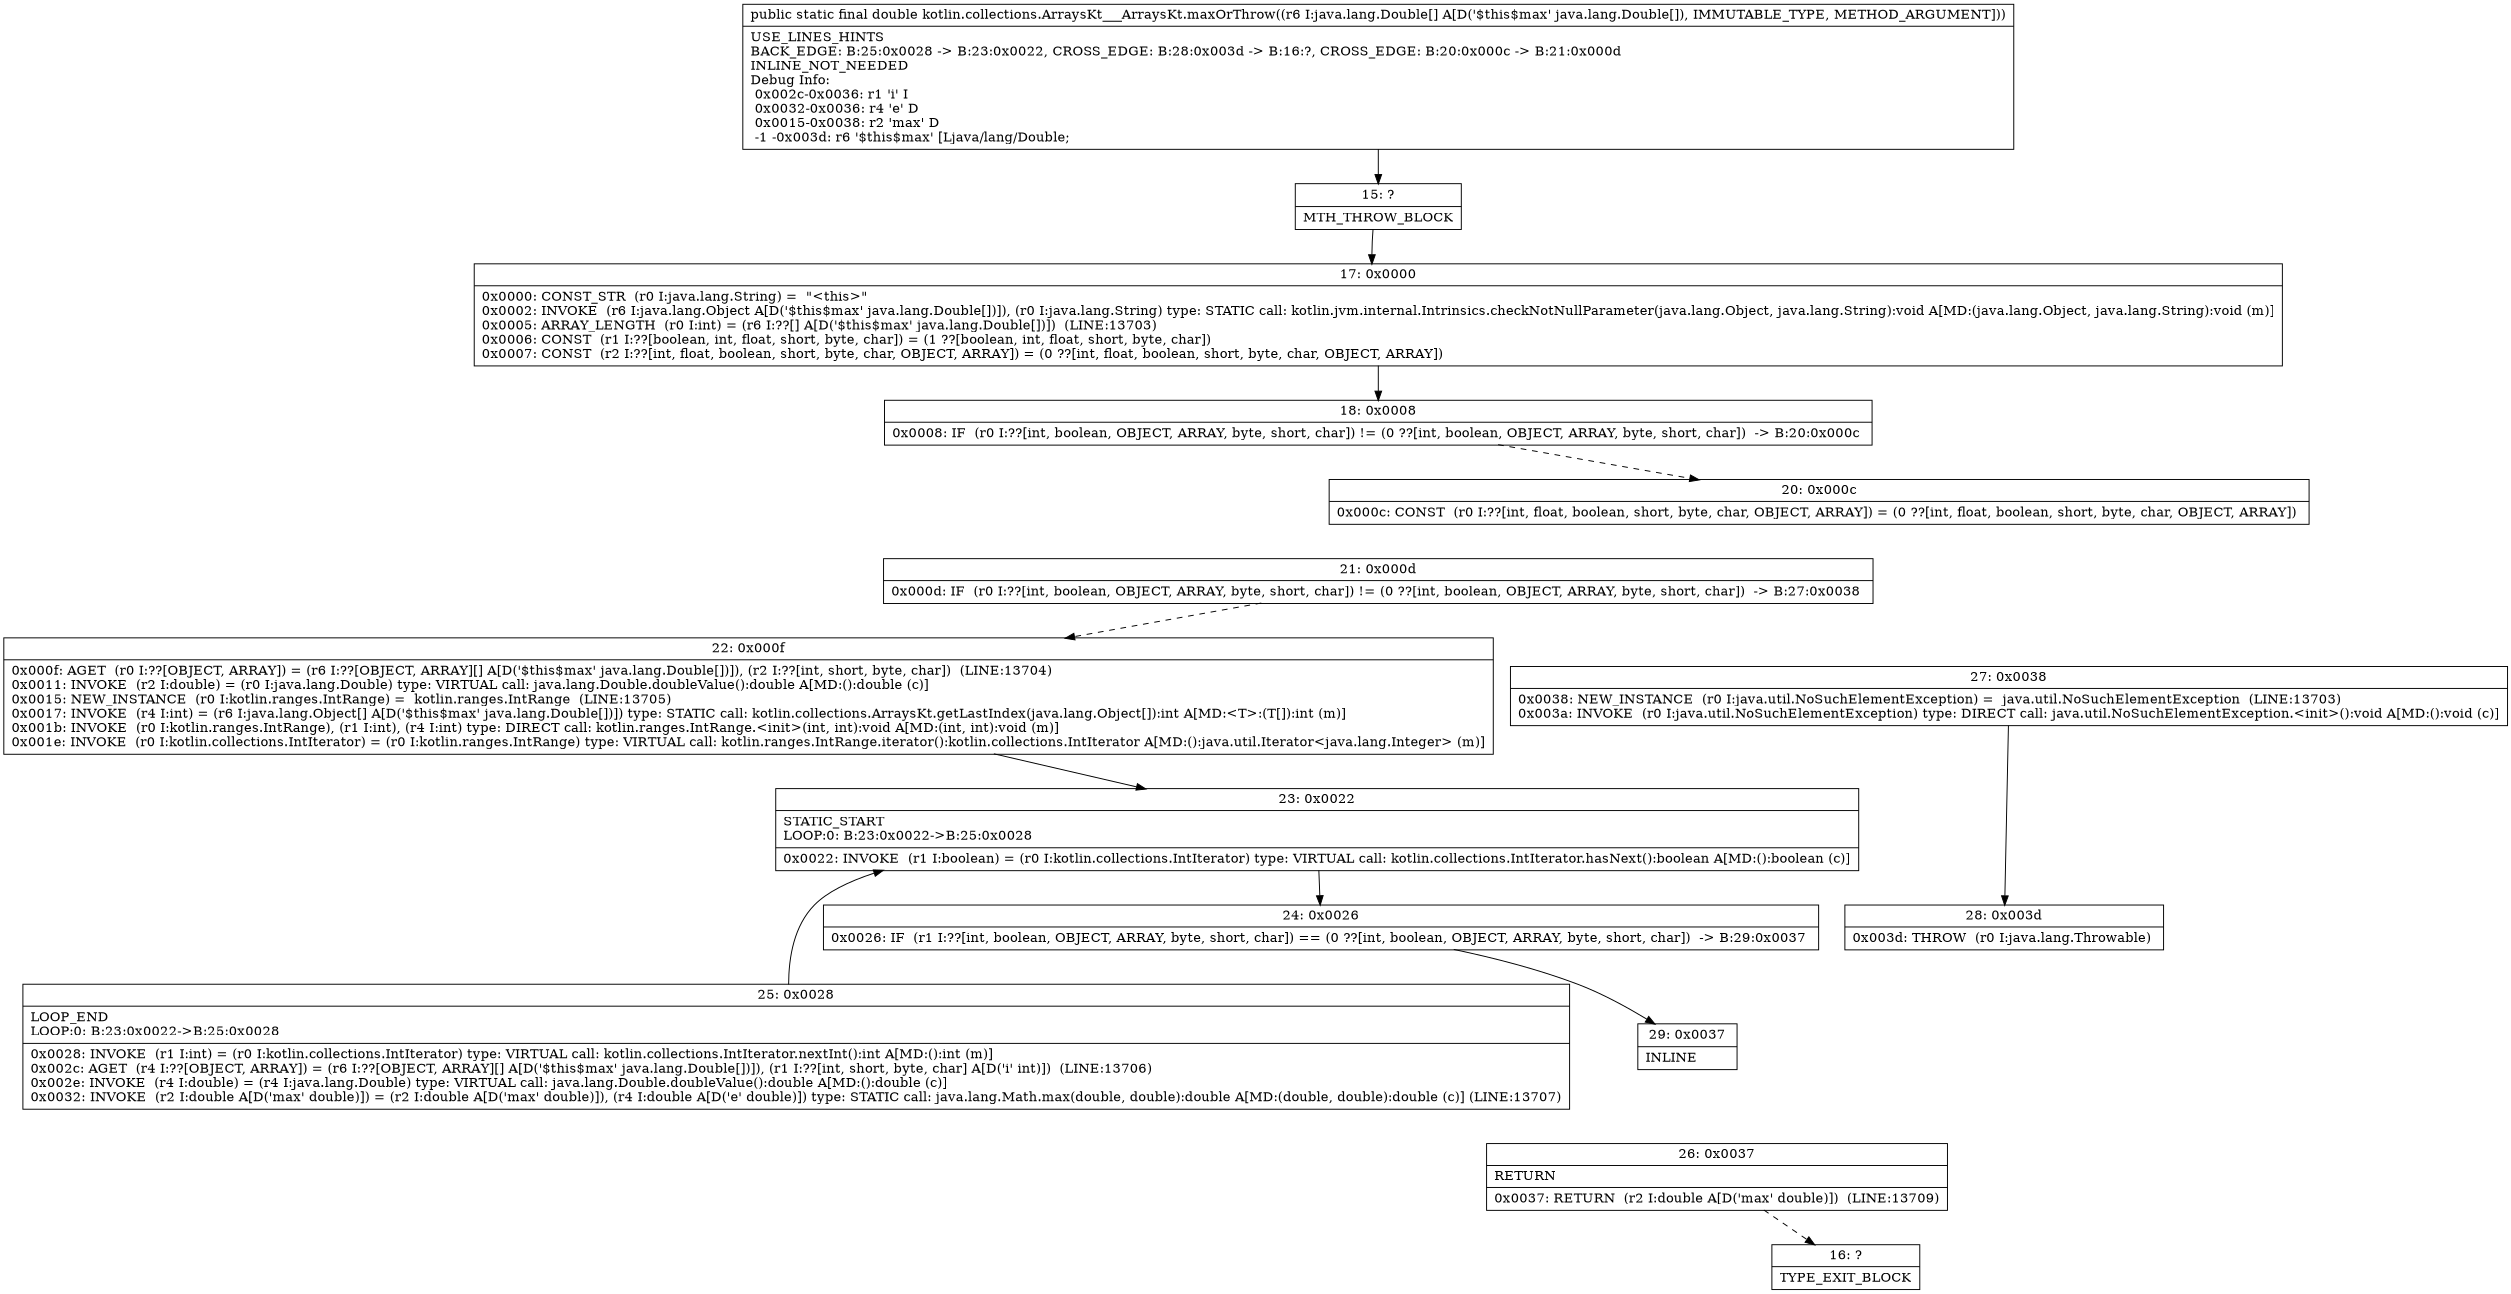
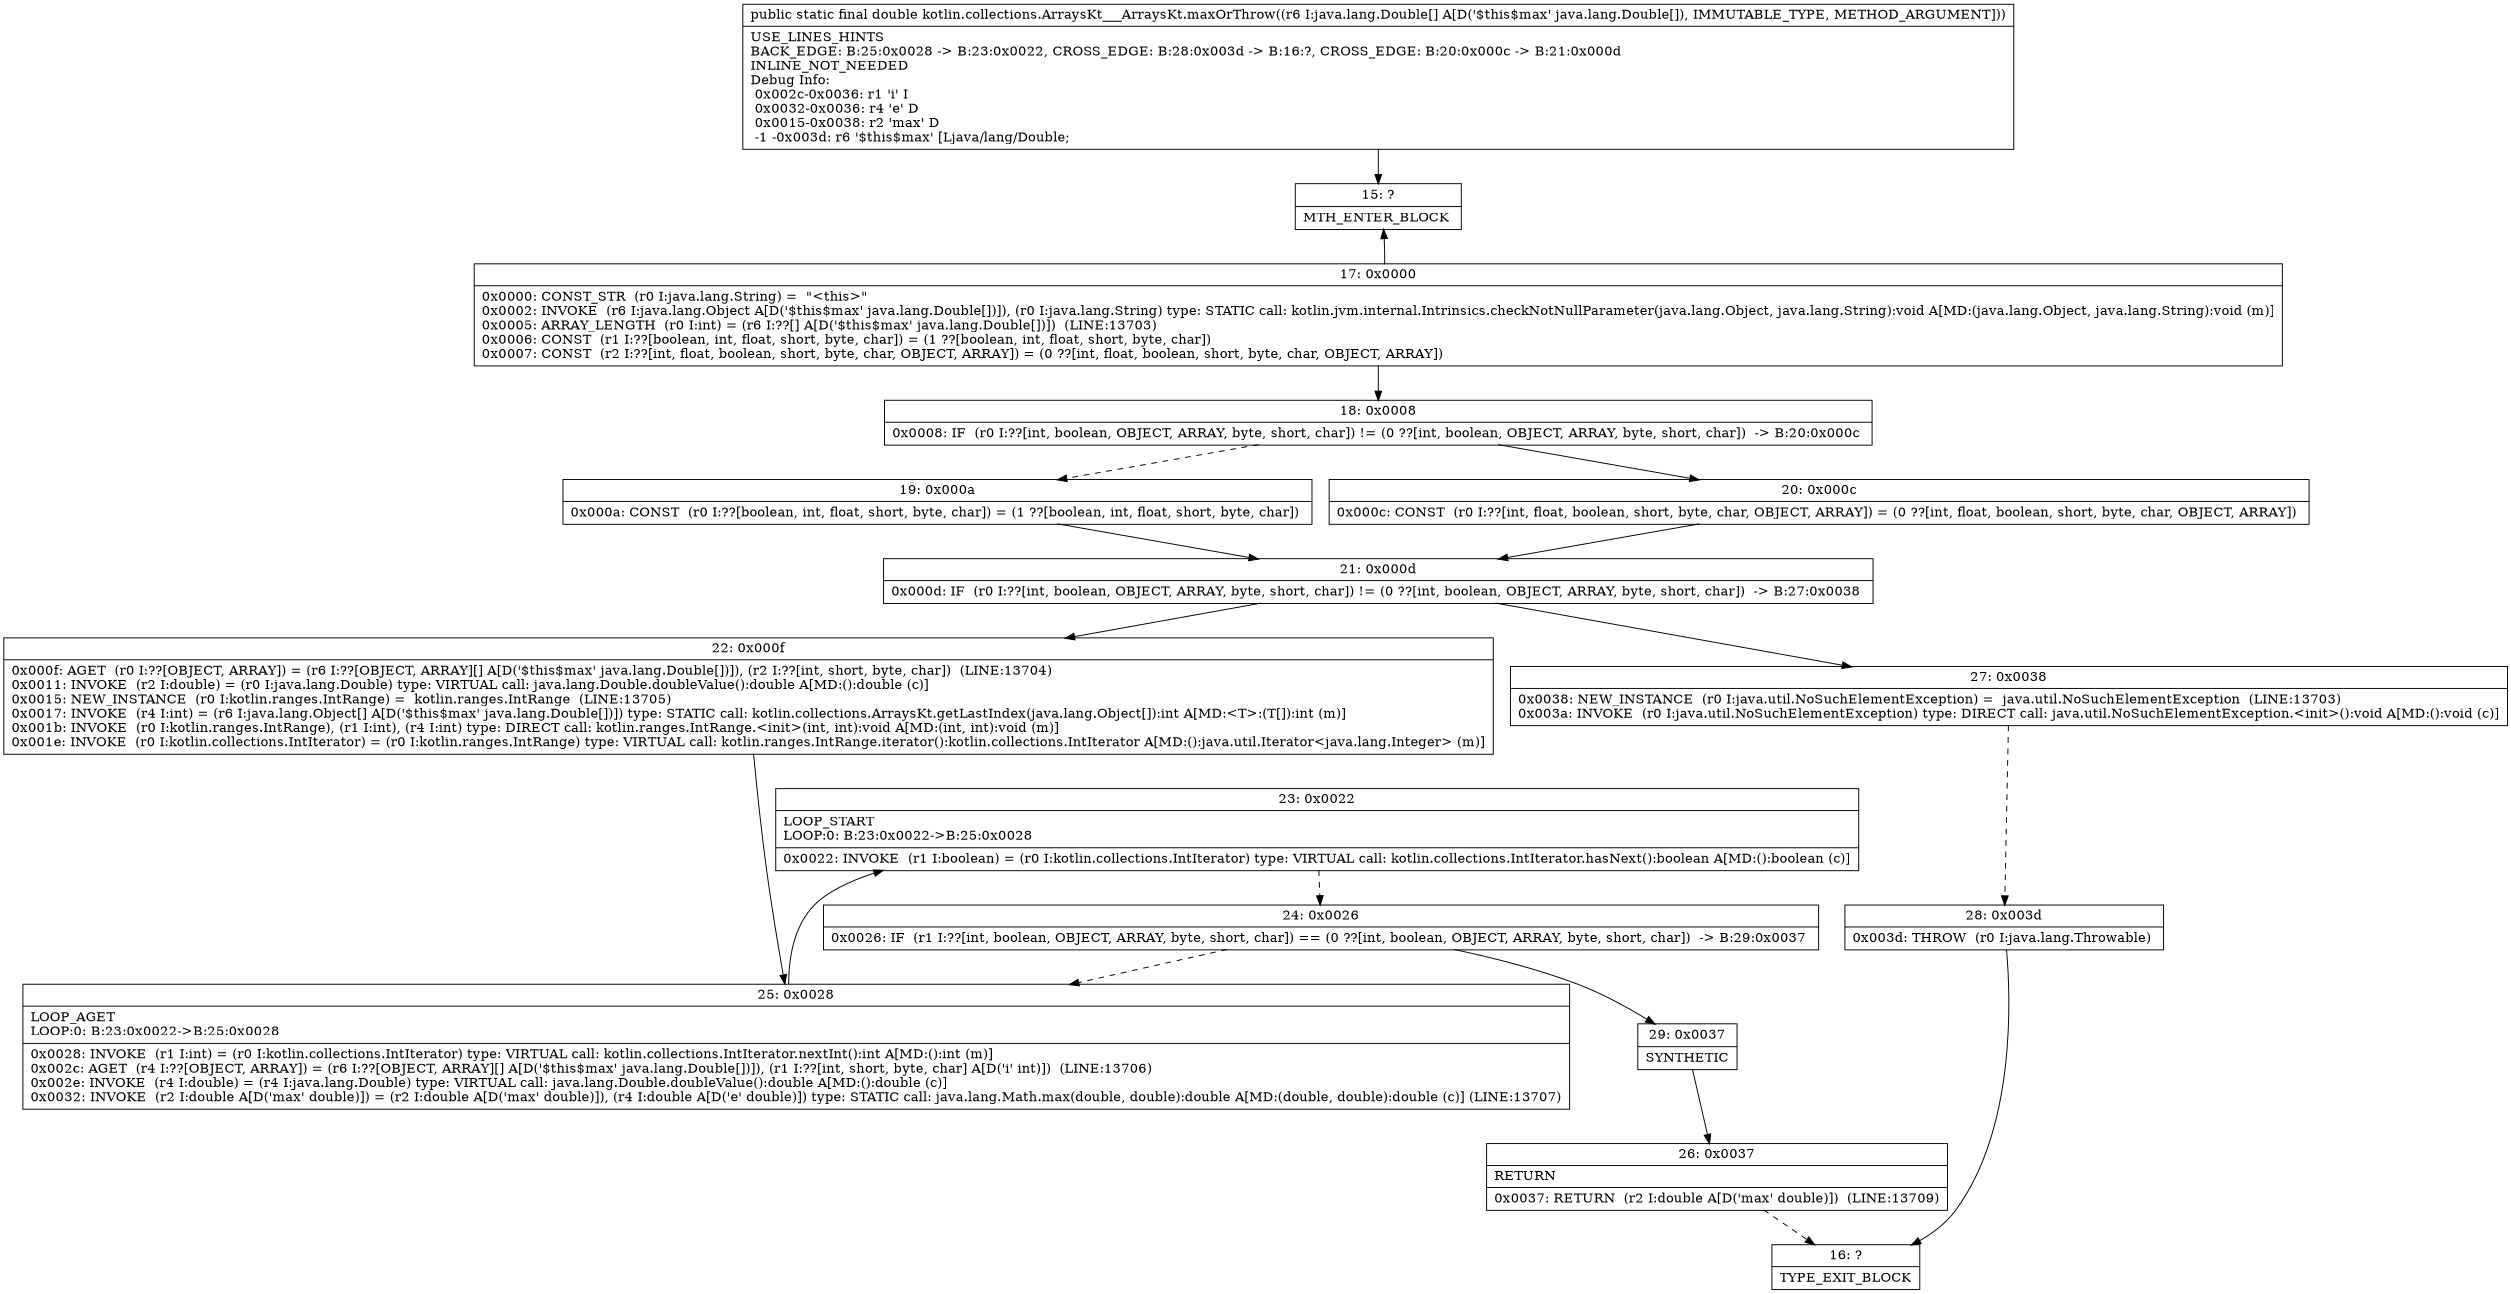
node "15: ?": text "MTH_THROW_BLOCK" -> "MTH_ENTER_BLOCK"
edge "15: ?" -> "17: 0x0000": reversed
edge "18: 0x0008" -> "20: 0x000c": style dashed -> solid
node "19: 0x000a": added
edge "20: 0x000c" -> "21: 0x000d": added
edge "21: 0x000d" -> "22: 0x000f": style dashed -> solid
edge "21: 0x000d" -> "27: 0x0038": added
edge "22: 0x000f" -> "23: 0x0022": now "22: 0x000f" -> "25: 0x0028"
edge "27: 0x0038" -> "28: 0x003d": style solid -> dashed
node "23: 0x0022": text "STATIC_START" -> "LOOP_START"
edge "23: 0x0022" -> "24: 0x0026": style solid -> dashed
edge "24: 0x0026" -> "25: 0x0028": added
node "25: 0x0028": text "LOOP_END" -> "LOOP_AGET"
node "29: 0x0037": text "INLINE" -> "SYNTHETIC"
edge "29: 0x0037" -> "26: 0x0037": added
edge "28: 0x003d" -> "16: ?": added
